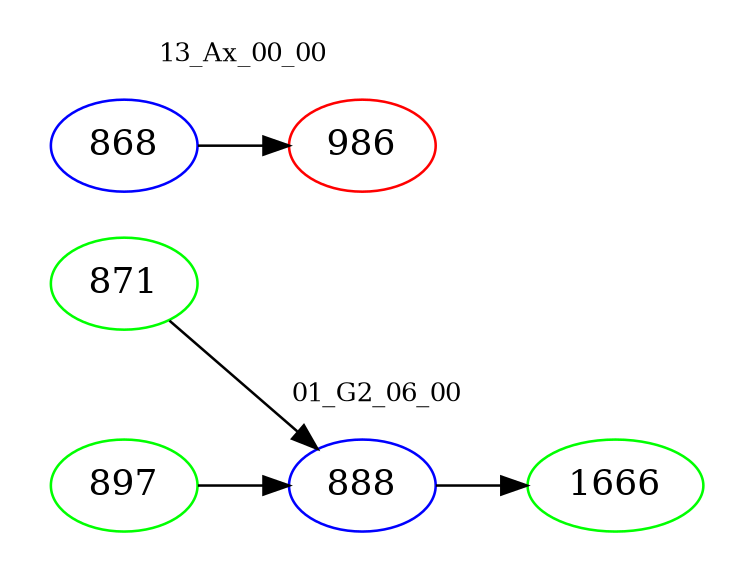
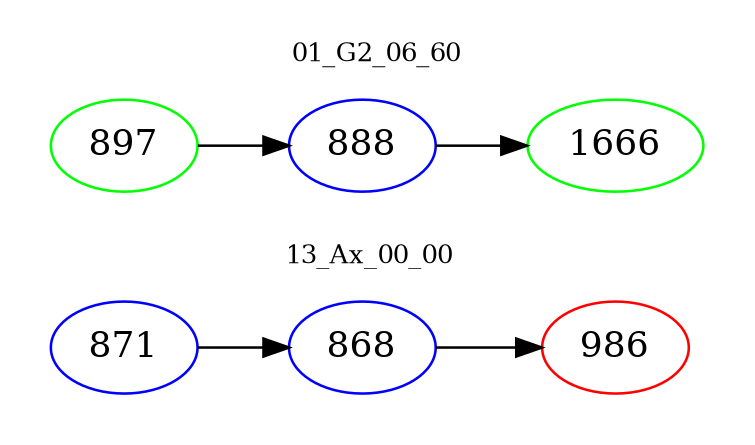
node "871": color green -> blue
edge "871" -> "888": now "871" -> "868"
cluster "01_G2_06_00": label "01_G2_06_00" -> "01_G2_06_60"
